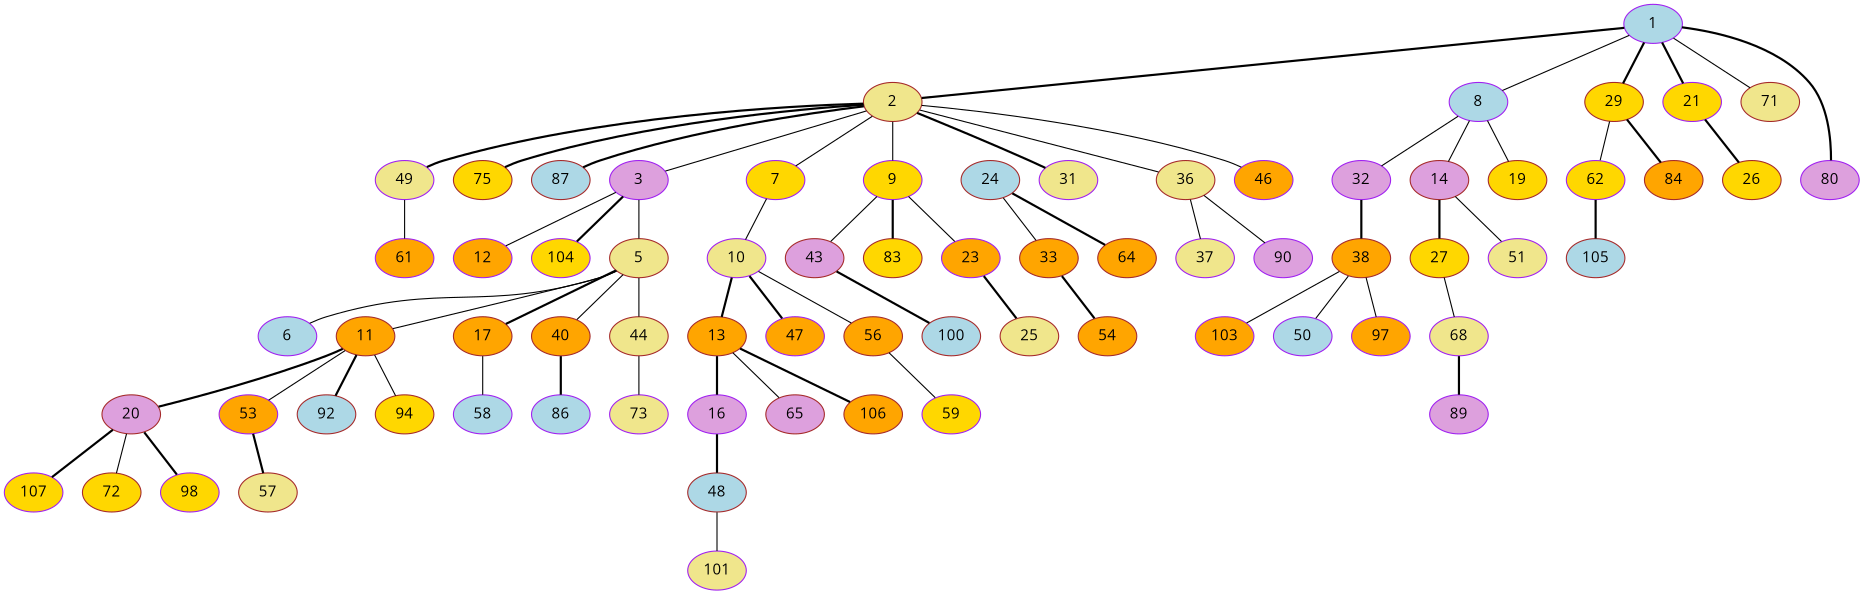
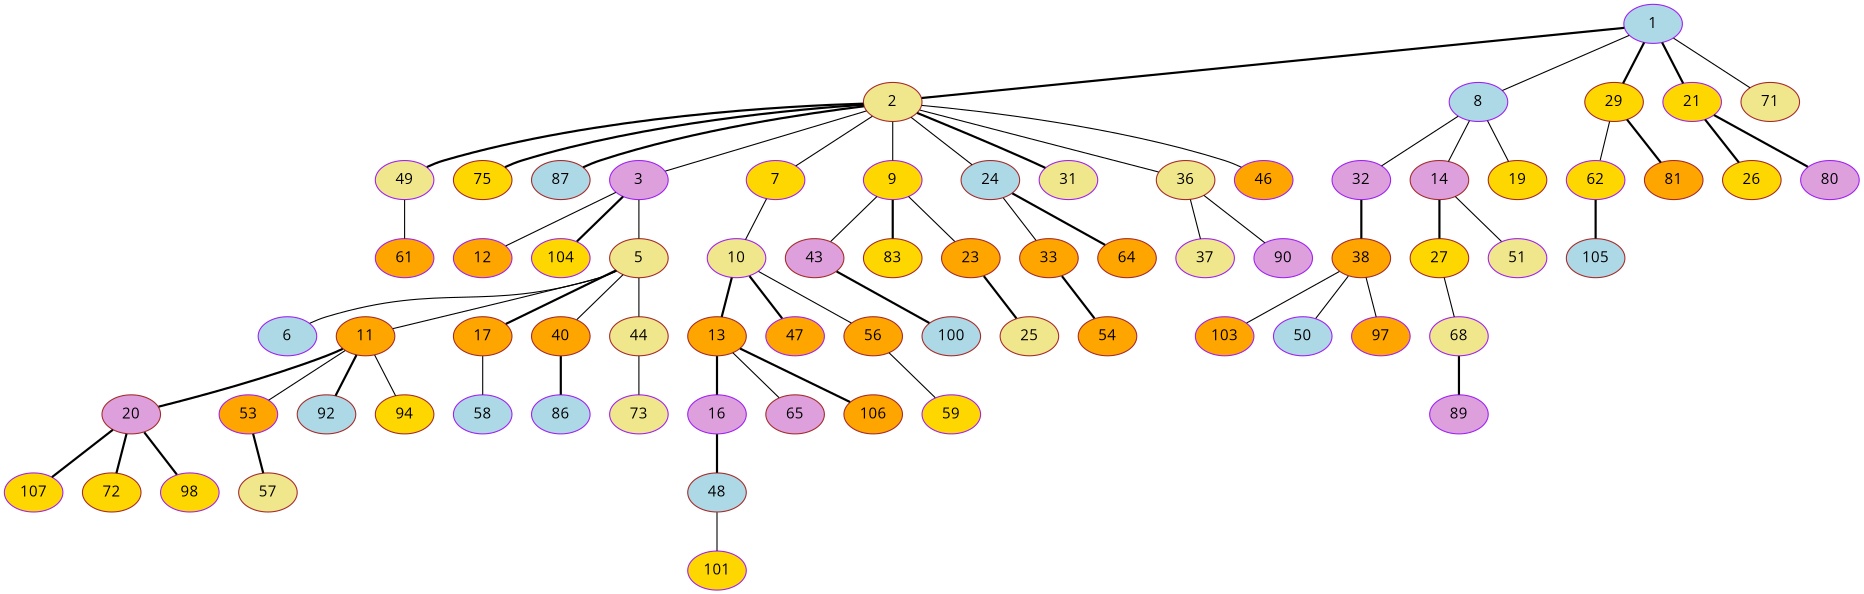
edge "1" -- "80": now "21" -- "80"
edge "2" -- "24": added
node "84": label "84" -> "81"
node "23": color purple -> brown
edge "20" -- "72": style solid -> bold
node "101": fillcolor khaki -> gold
